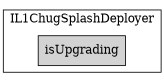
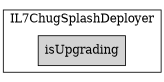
cluster "IL1ChugSplashDeployer": label "IL1ChugSplashDeployer" -> "IL7ChugSplashDeployer"
